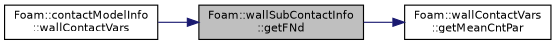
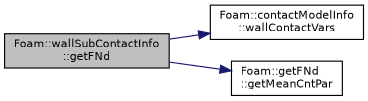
edge "Foam::contactModelInfo ::wallContactVars" -> "Foam::wallSubContactInfo ::getFNd": reversed
node "Foam::wallContactVars ::getMeanCntPar": label "Foam::wallContactVars ::getMeanCntPar" -> "Foam::getFNd ::getMeanCntPar"
